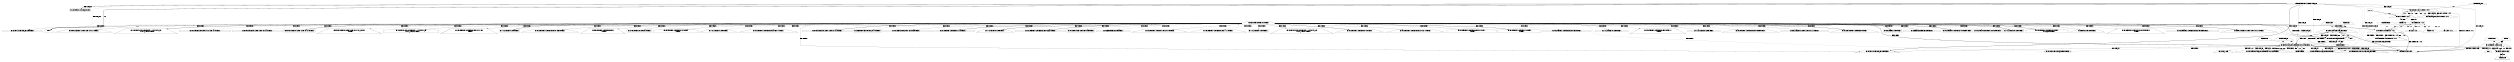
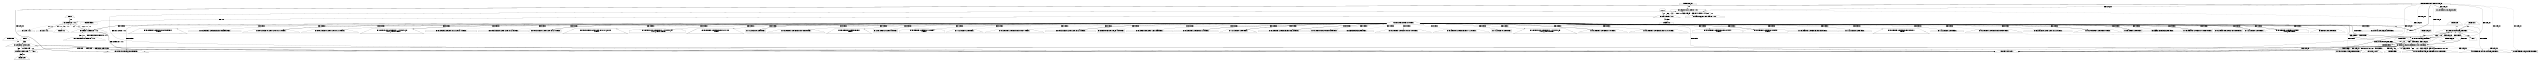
node "1000187": added
